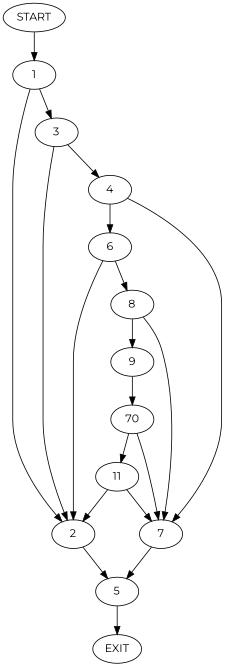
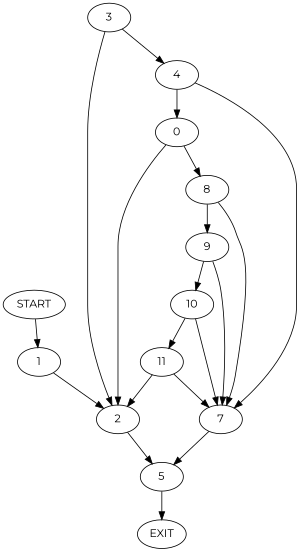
edge "1" -> "3": removed
node "6": label "6" -> "0"
edge "9" -> "7": added
node "70": label "70" -> "10"
